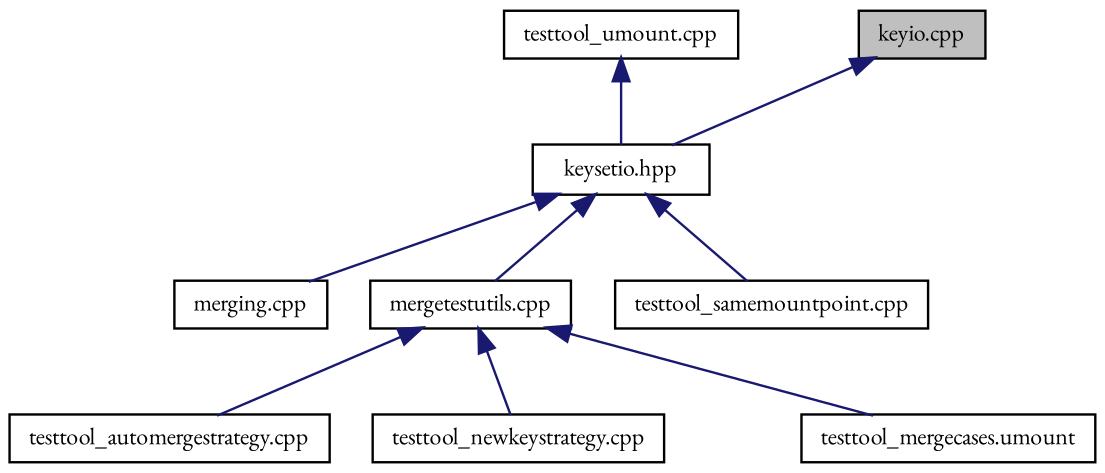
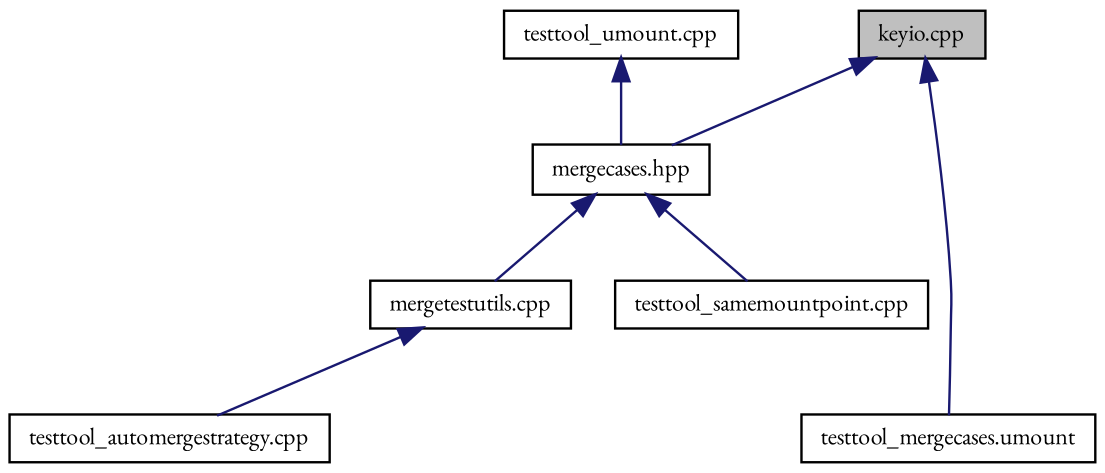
node "keysetio.hpp": label "keysetio.hpp" -> "mergecases.hpp"
node "merging.cpp": removed
edge "testtool_mergecases.umount" -> "mergetestutils.cpp": now "testtool_mergecases.umount" -> "keyio.cpp"
node "testtool_newkeystrategy.cpp": removed
